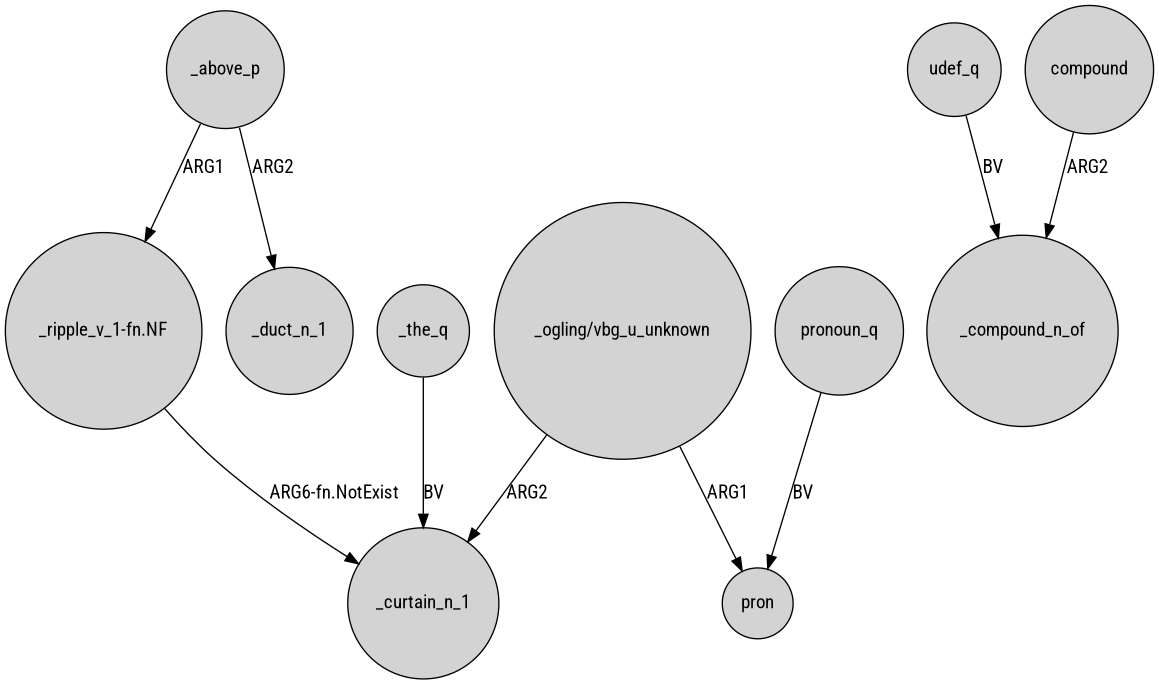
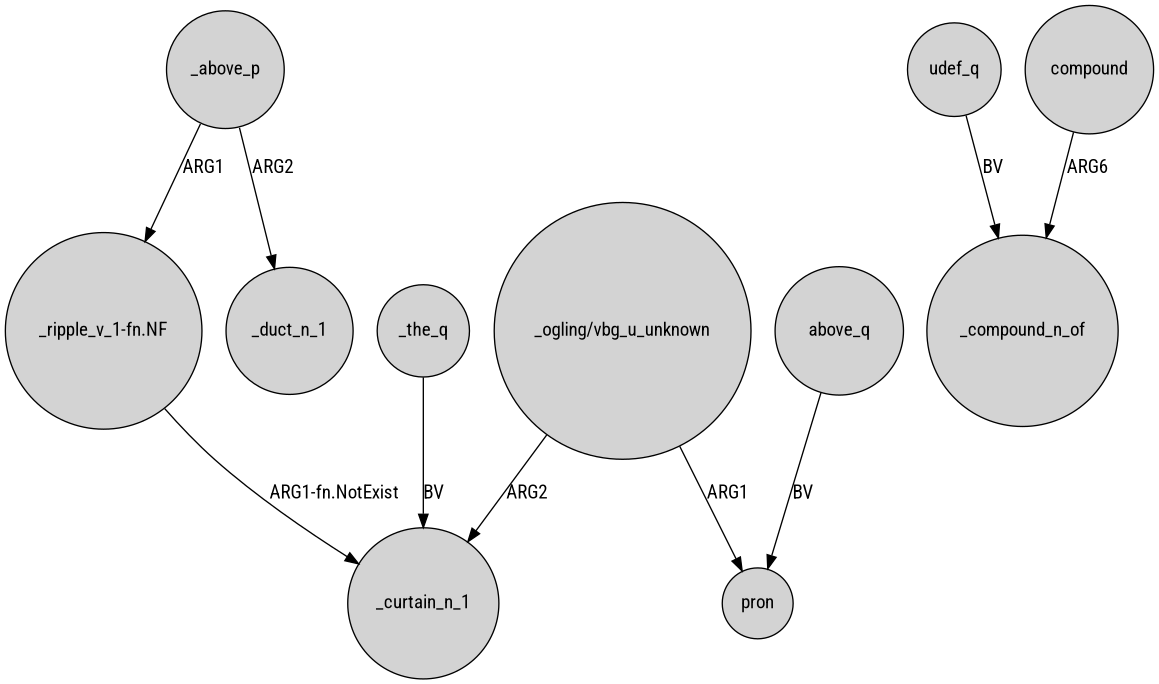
edge "compound" -> "_compound_n_of": label "ARG2" -> "ARG6"
node "pronoun_q": label "pronoun_q" -> "above_q"
edge "_ripple_v_1-fn.NF" -> "_curtain_n_1": label "ARG6-fn.NotExist" -> "ARG1-fn.NotExist"
